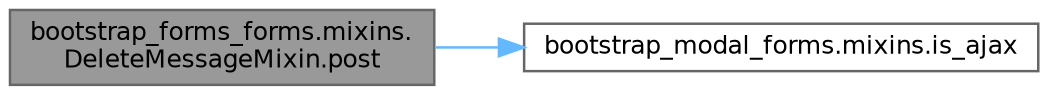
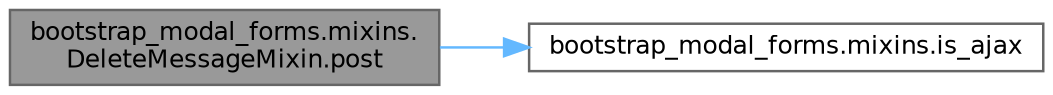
node "bootstrap_forms_forms.mixins. DeleteMessageMixin.post": label "bootstrap_forms_forms.mixins. DeleteMessageMixin.post" -> "bootstrap_modal_forms.mixins. DeleteMessageMixin.post"
